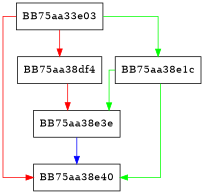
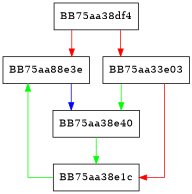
edge "BB75aa33e03" -> "BB75aa38e1c": color green -> red
edge "BB75aa33e03" -> "BB75aa38df4": reversed
edge "BB75aa33e03" -> "BB75aa38e40": color red -> green
node "BB75aa38e3e": label "BB75aa38e3e" -> "BB75aa88e3e"
edge "BB75aa38e1c" -> "BB75aa38e40": reversed
